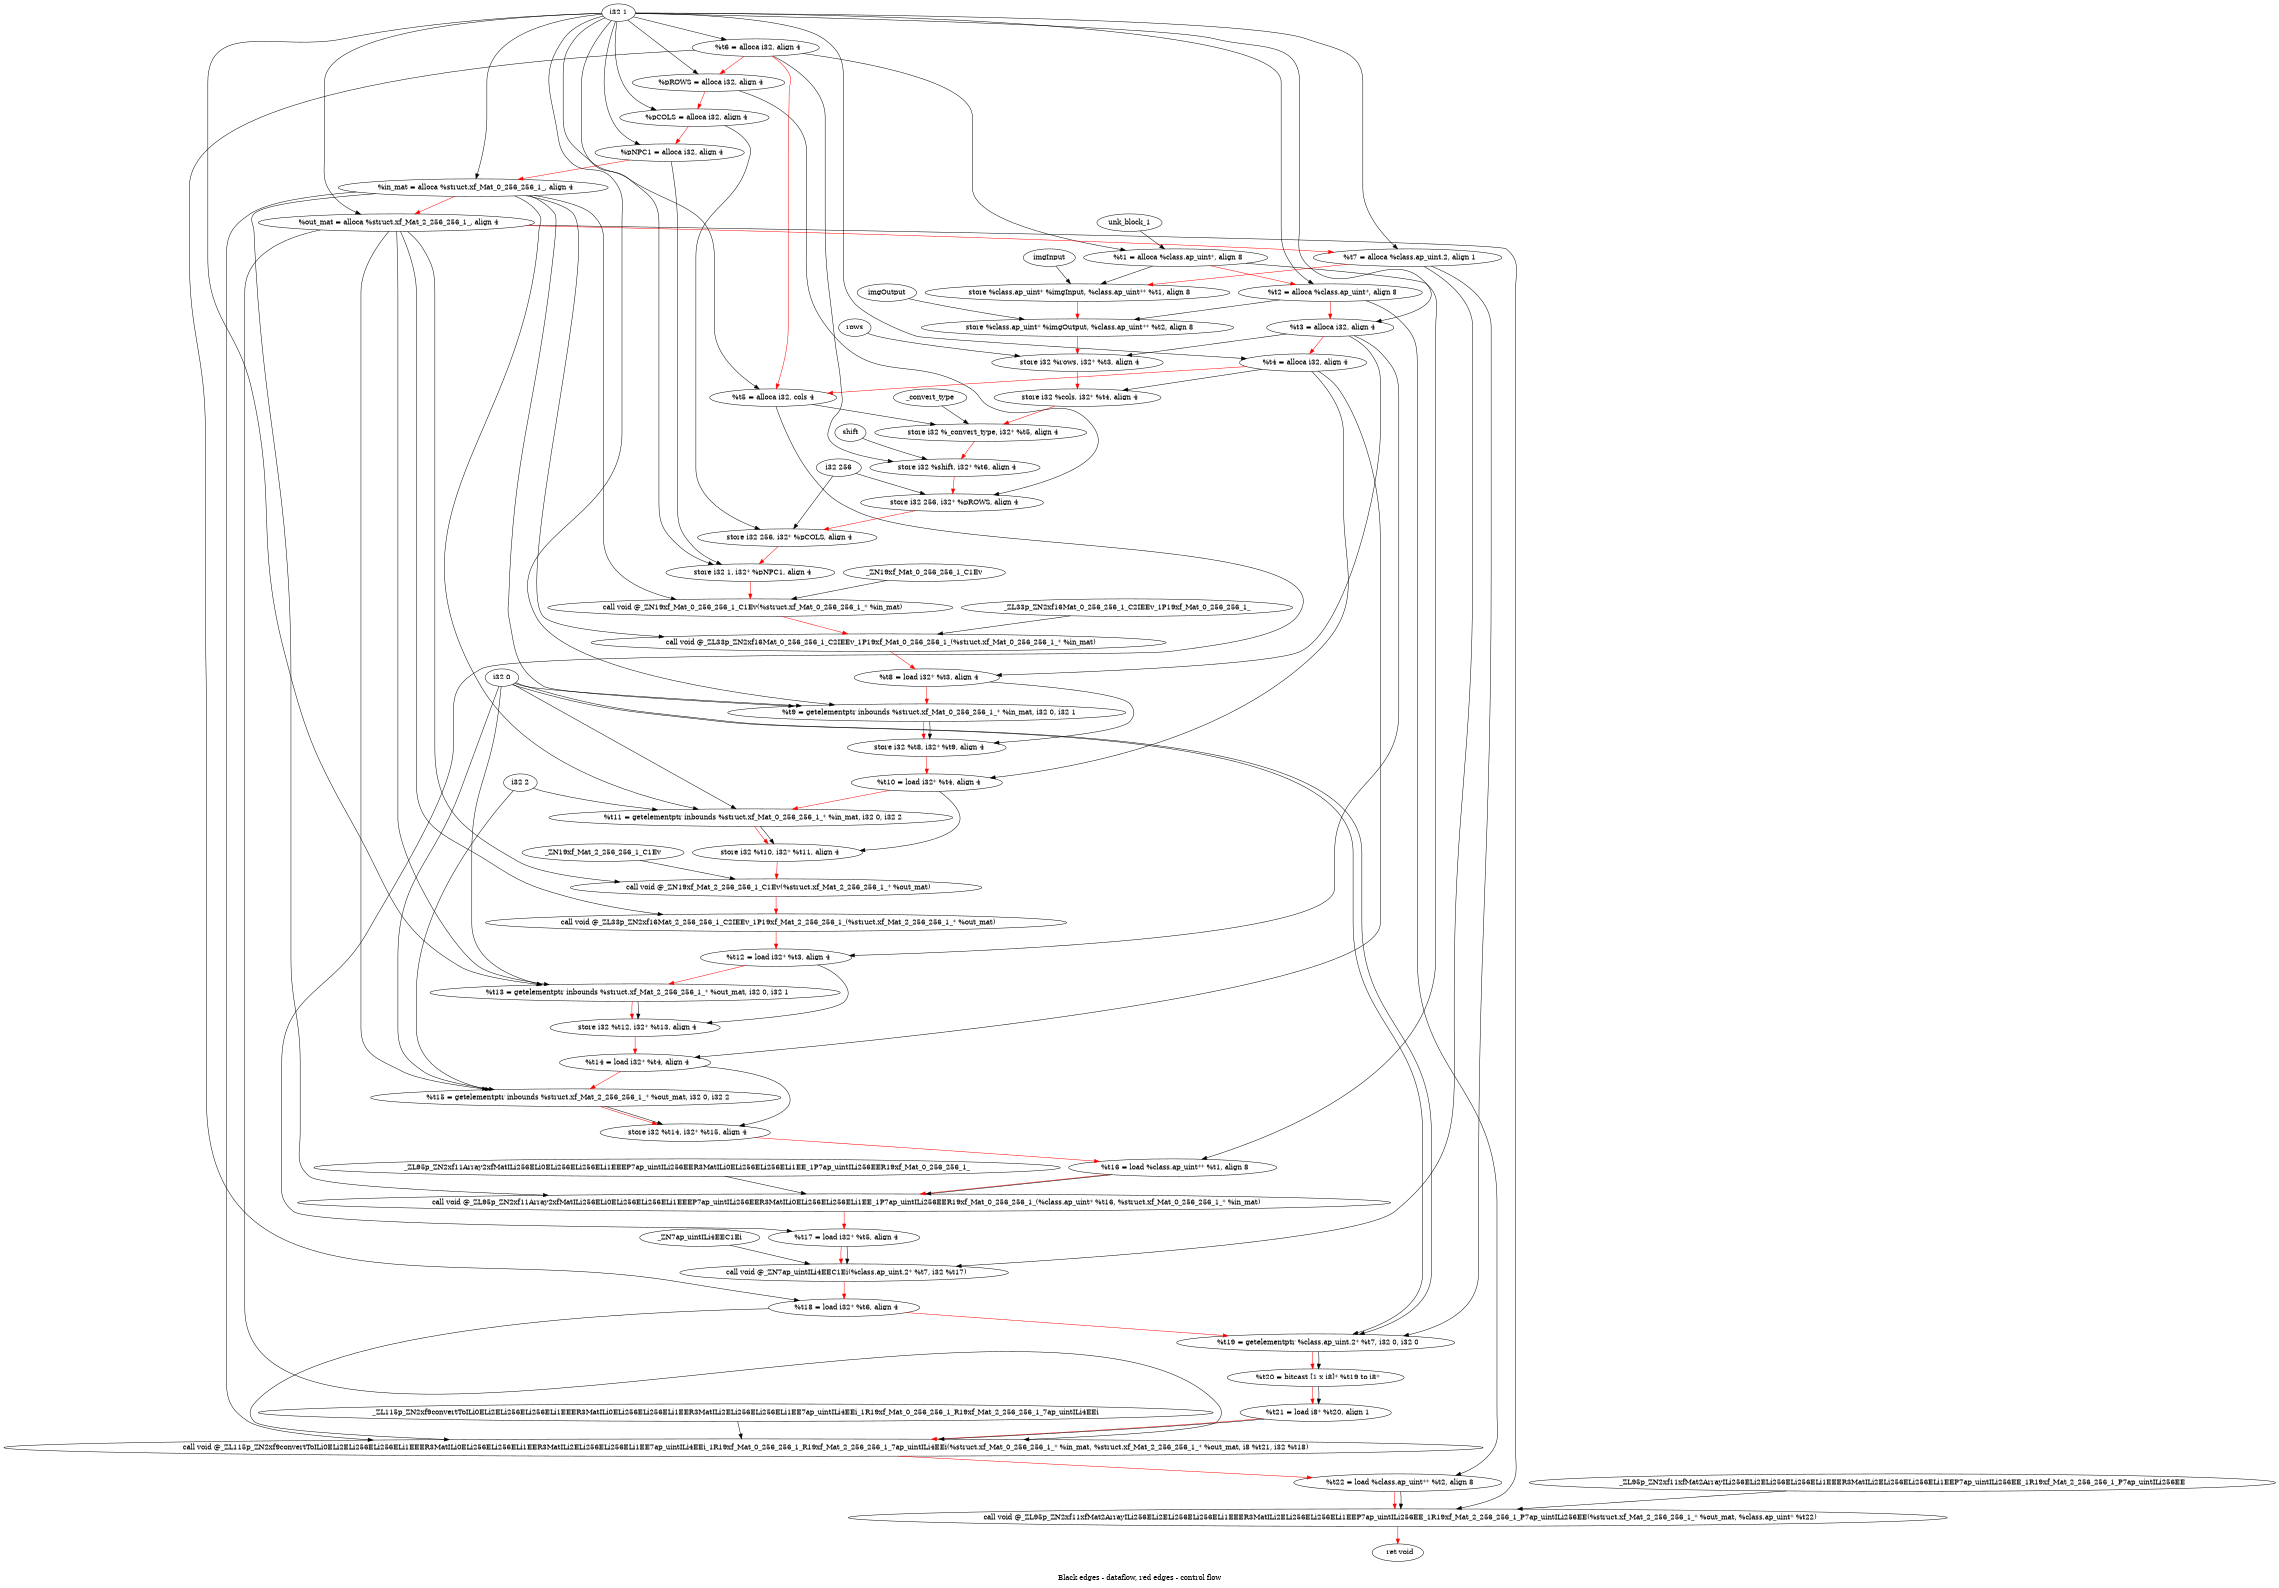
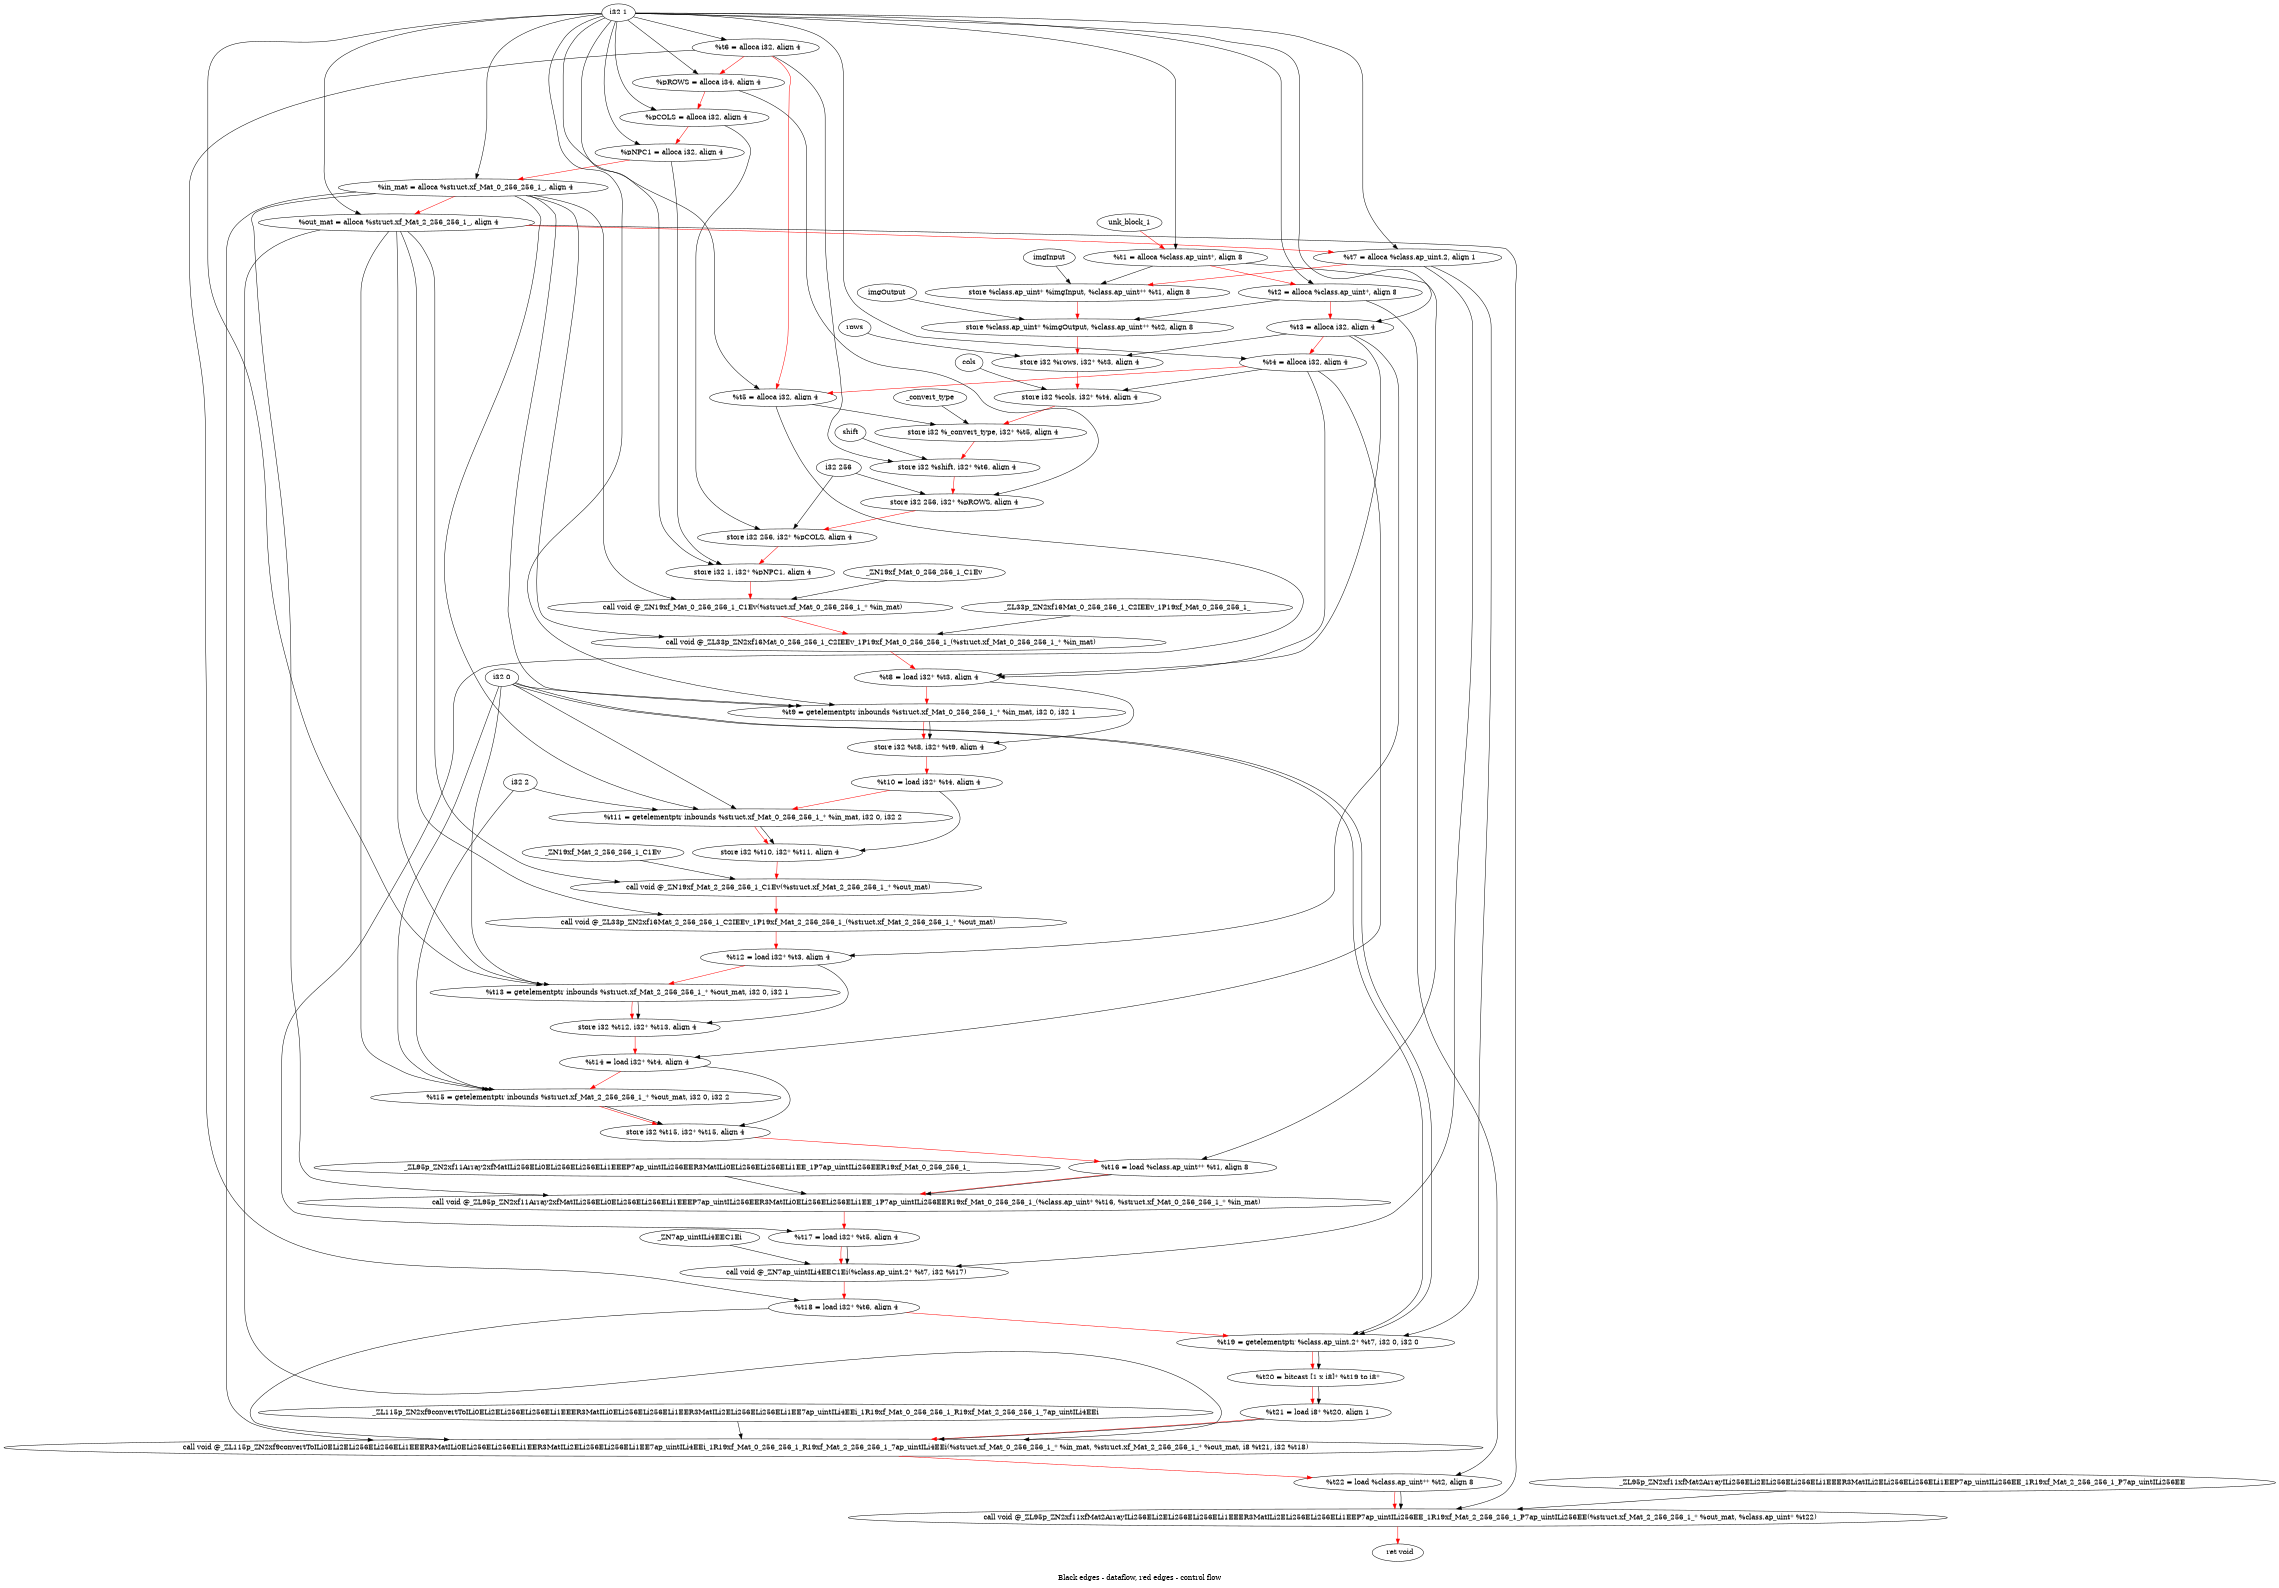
node "%pROWS = alloca i32, align 4": label "%pROWS = alloca i32, align 4" -> "%pROWS = alloca i34, align 4"
edge "%t6 = alloca i32, align 4" -> "%t1 = alloca %class.ap_uint*, align 8": now "i32 1" -> "%t1 = alloca %class.ap_uint*, align 8"
edge "unk_block_1" -> "%t1 = alloca %class.ap_uint*, align 8": color black -> red
node "cols": added
node "%t5 = alloca i32, cols 4": label "%t5 = alloca i32, cols 4" -> "%t5 = alloca i32, align 4"
edge "%t4 = alloca i32, align 4" -> "%t10 = load i32* %t4, align 4": now "%t4 = alloca i32, align 4" -> "%t8 = load i32* %t3, align 4"
node "store i32 %t14, i32* %t15, align 4": label "store i32 %t14, i32* %t15, align 4" -> "store i32 %t15, i32* %t15, align 4"
